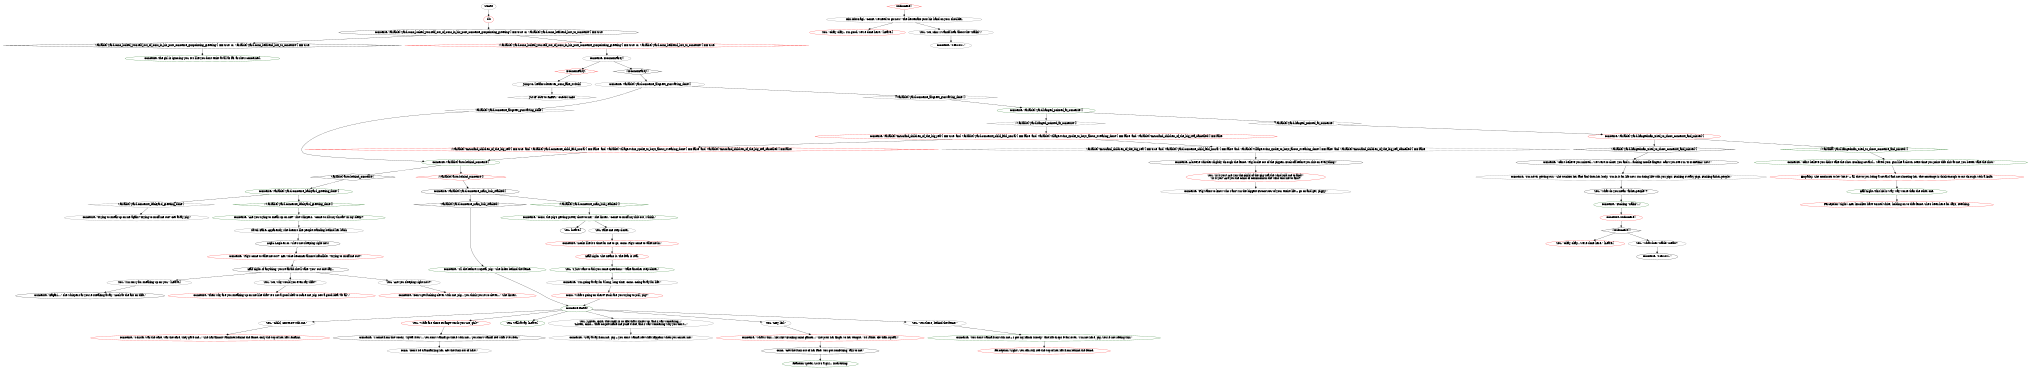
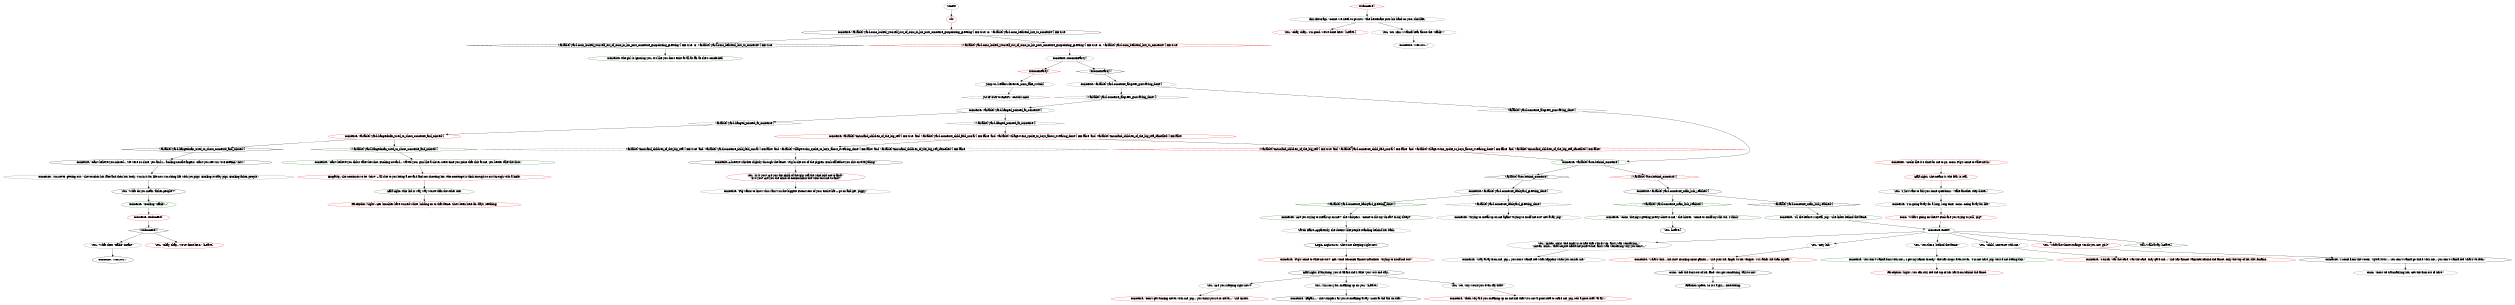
node "You: Take one step closer.": removed
node "You: Walk away. [Leave.]": shape ellipse -> diamond
